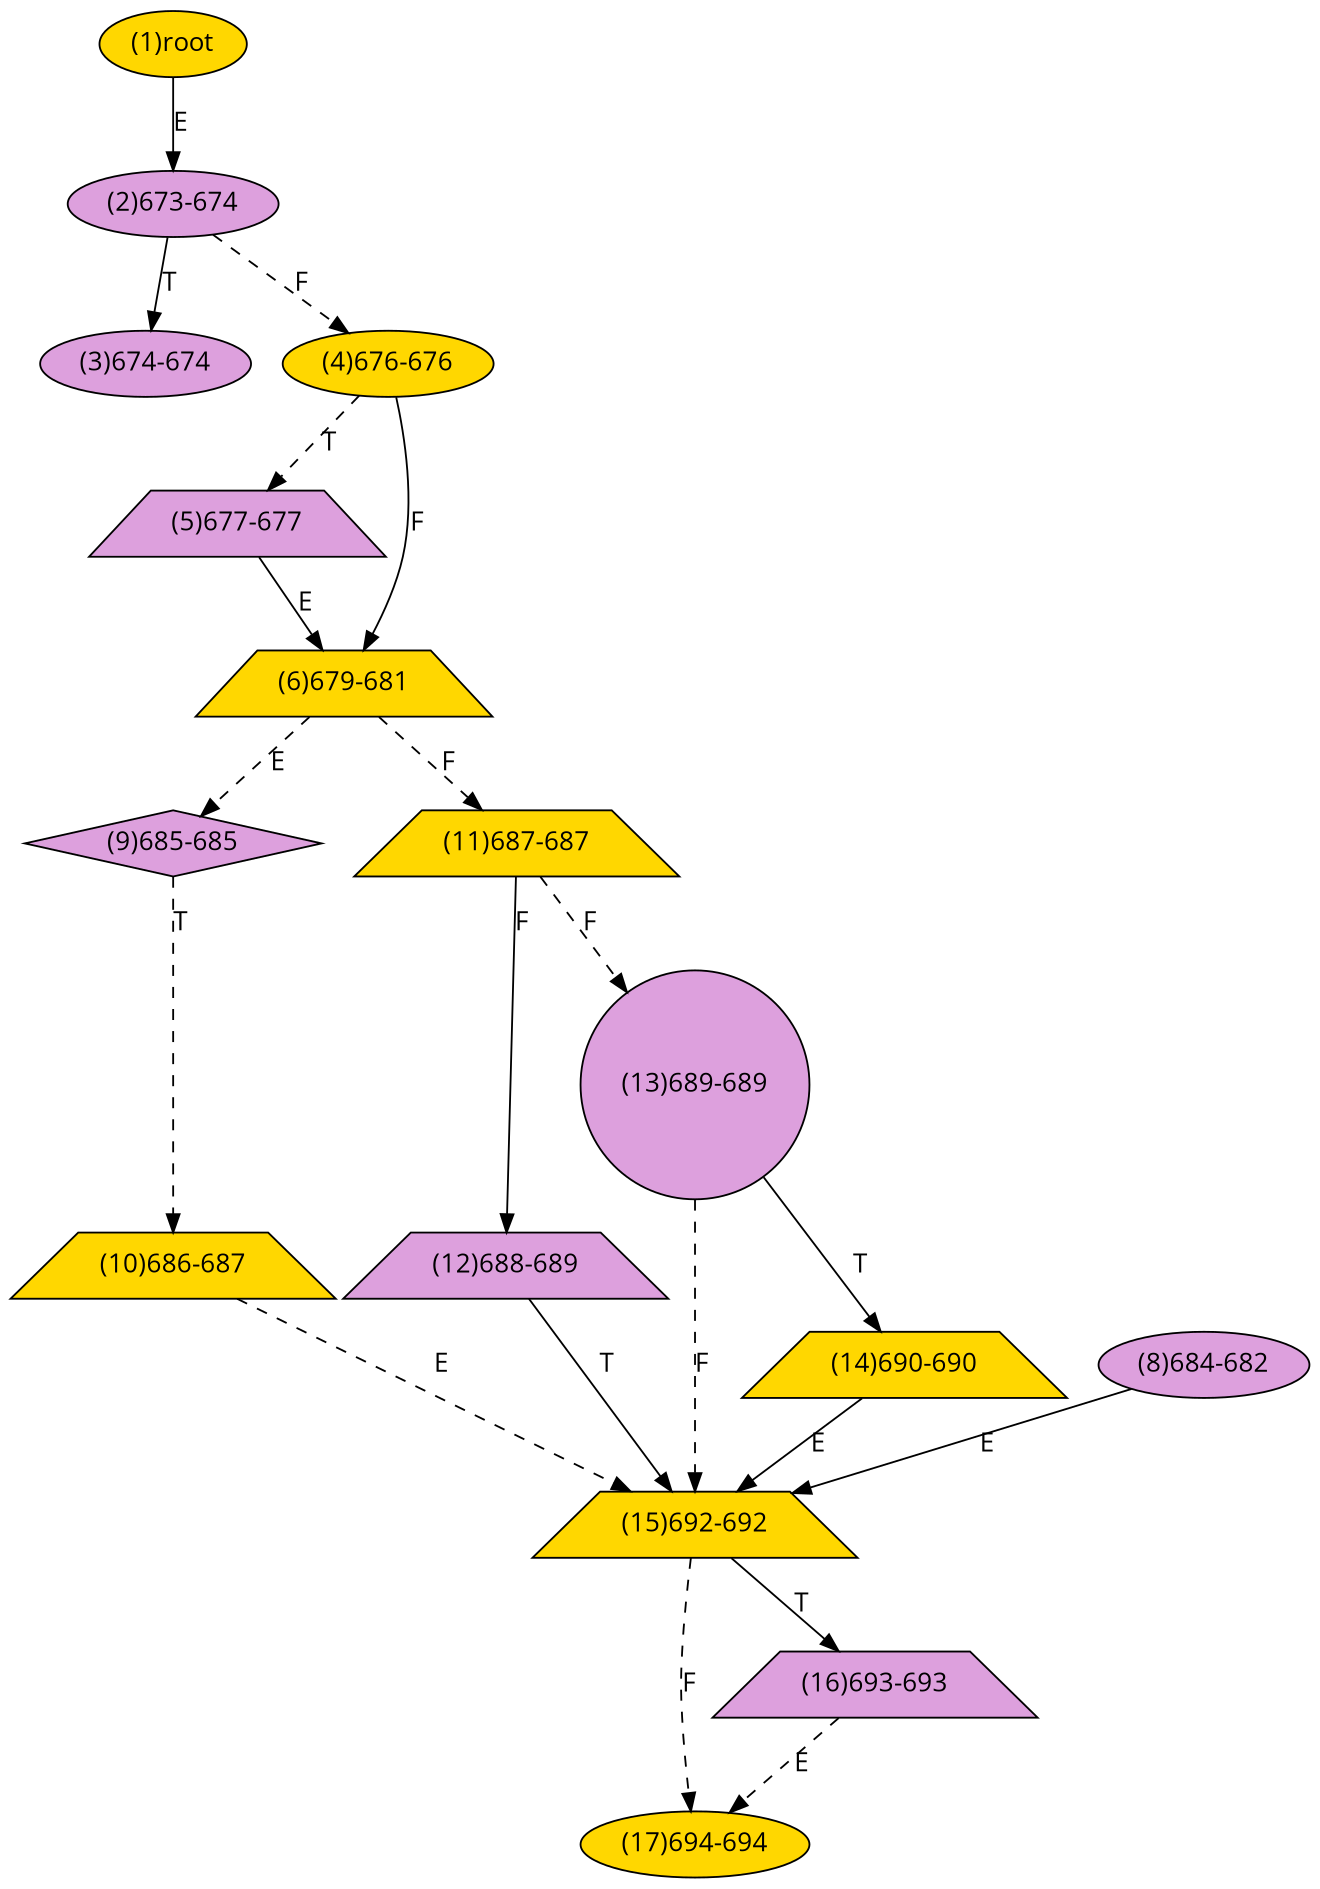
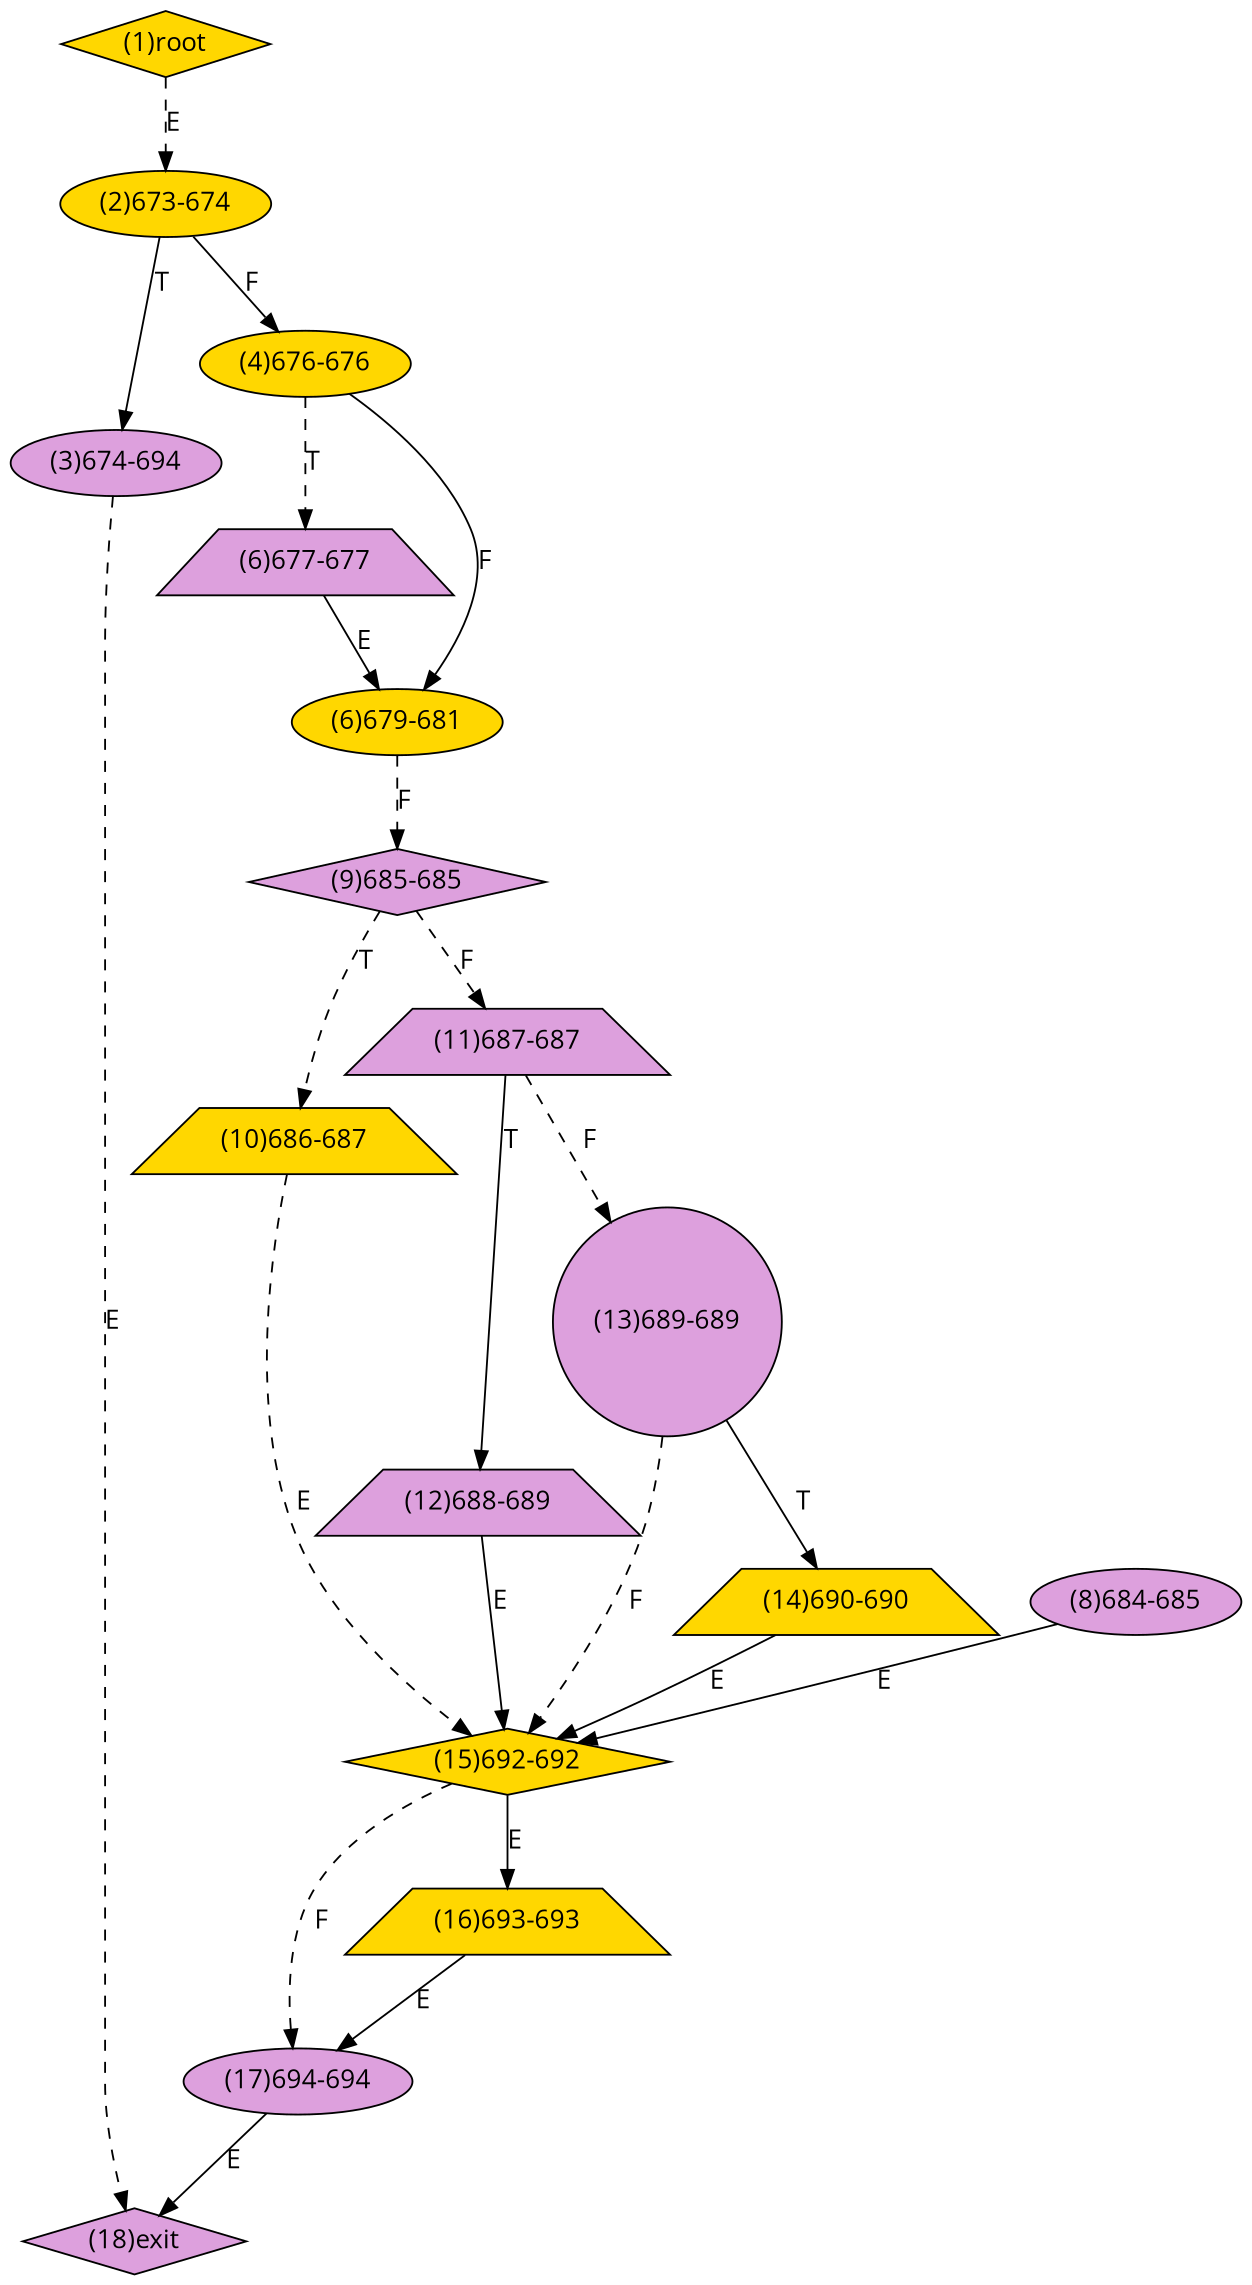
node "(1)root": shape ellipse -> diamond
edge "(1)root" -> "(2)673-674": style solid -> dashed
node "(2)673-674": fillcolor plum -> gold
edge "(2)673-674" -> "(4)676-676": style dashed -> solid
node "(3)674-674": label "(3)674-674" -> "(3)674-694"
node "(5)677-677": label "(5)677-677" -> "(6)677-677"
node "(6)679-681": shape trapezium -> ellipse
edge "(6)679-681" -> "(11)687-687": now "(9)685-685" -> "(11)687-687"
edge "(6)679-681" -> "(9)685-685": label "E" -> "F"
node "(11)687-687": fillcolor gold -> plum
edge "(11)687-687" -> "(12)688-689": label "F" -> "T"
edge "(12)688-689" -> "(15)692-692": label "T" -> "E"
node "(8)684-682": label "(8)684-682" -> "(8)684-685"
node "(15)692-692": shape trapezium -> diamond
edge "(15)692-692" -> "(16)693-693": label "T" -> "E"
node "(16)693-693": fillcolor plum -> gold
edge "(16)693-693" -> "(17)694-694": style dashed -> solid
node "(17)694-694": fillcolor gold -> plum
node "(18)exit": added
